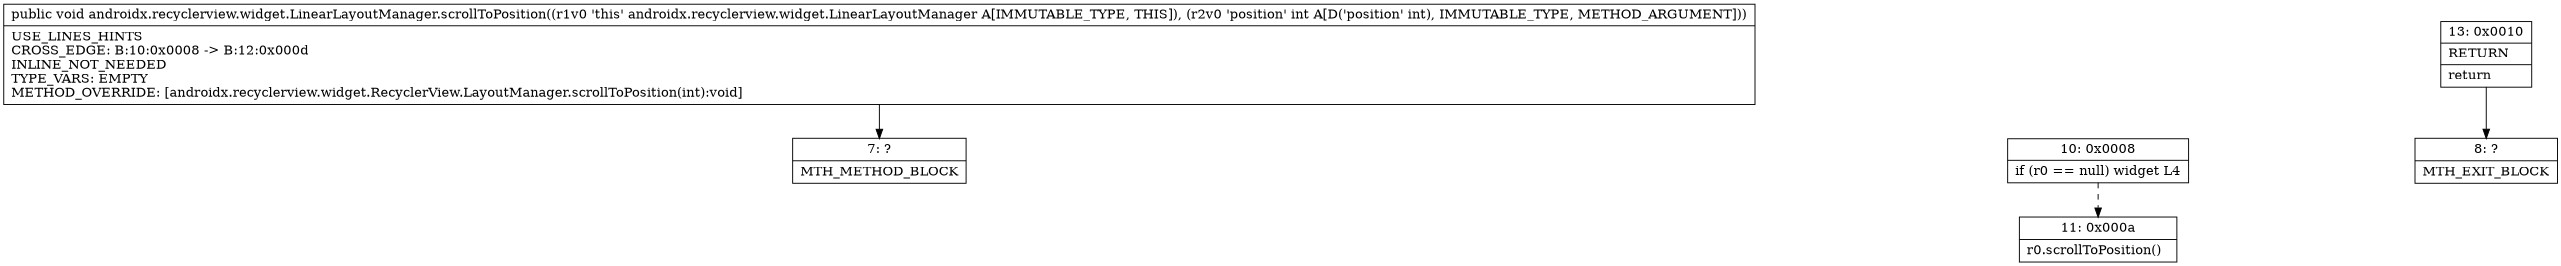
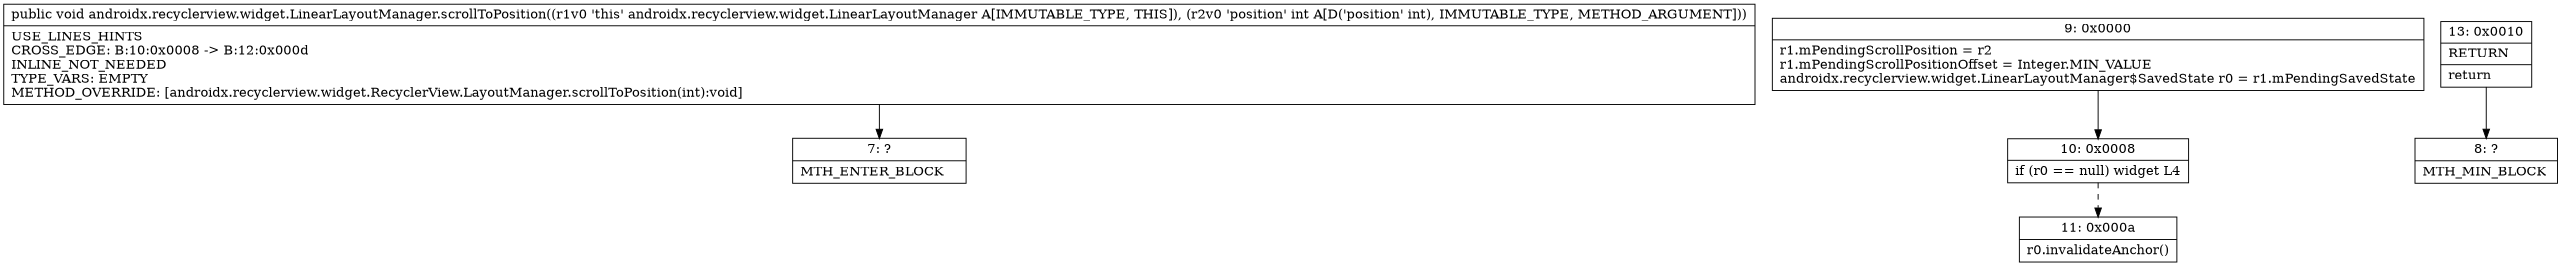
node "9: 0x0000": added
node "7: ?": text "MTH_METHOD_BLOCK" -> "MTH_ENTER_BLOCK"
node "8: ?": text "MTH_EXIT_BLOCK" -> "MTH_MIN_BLOCK"
node "11: 0x000a": text "r0.scrollToPosition()" -> "r0.invalidateAnchor()"
